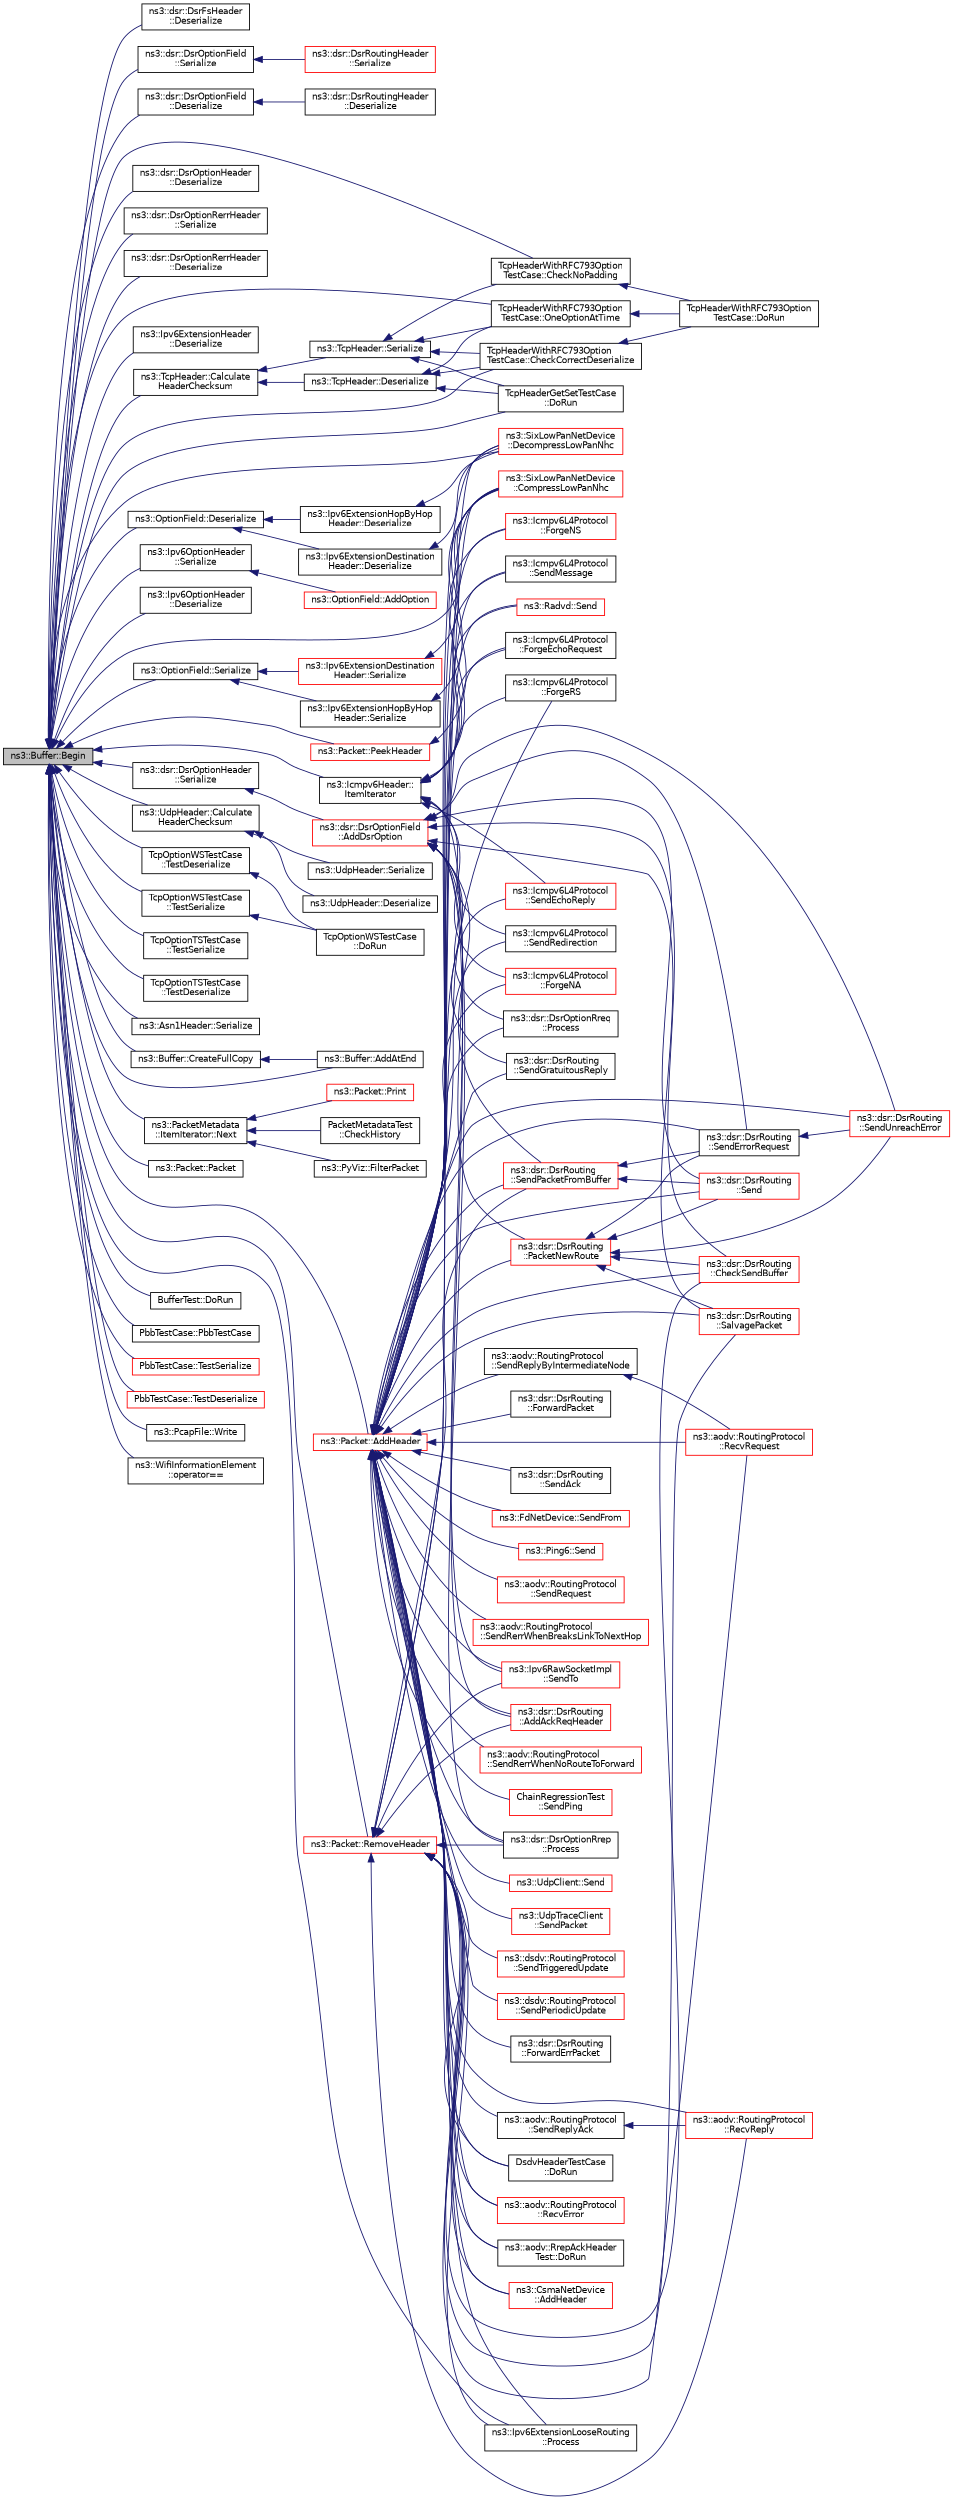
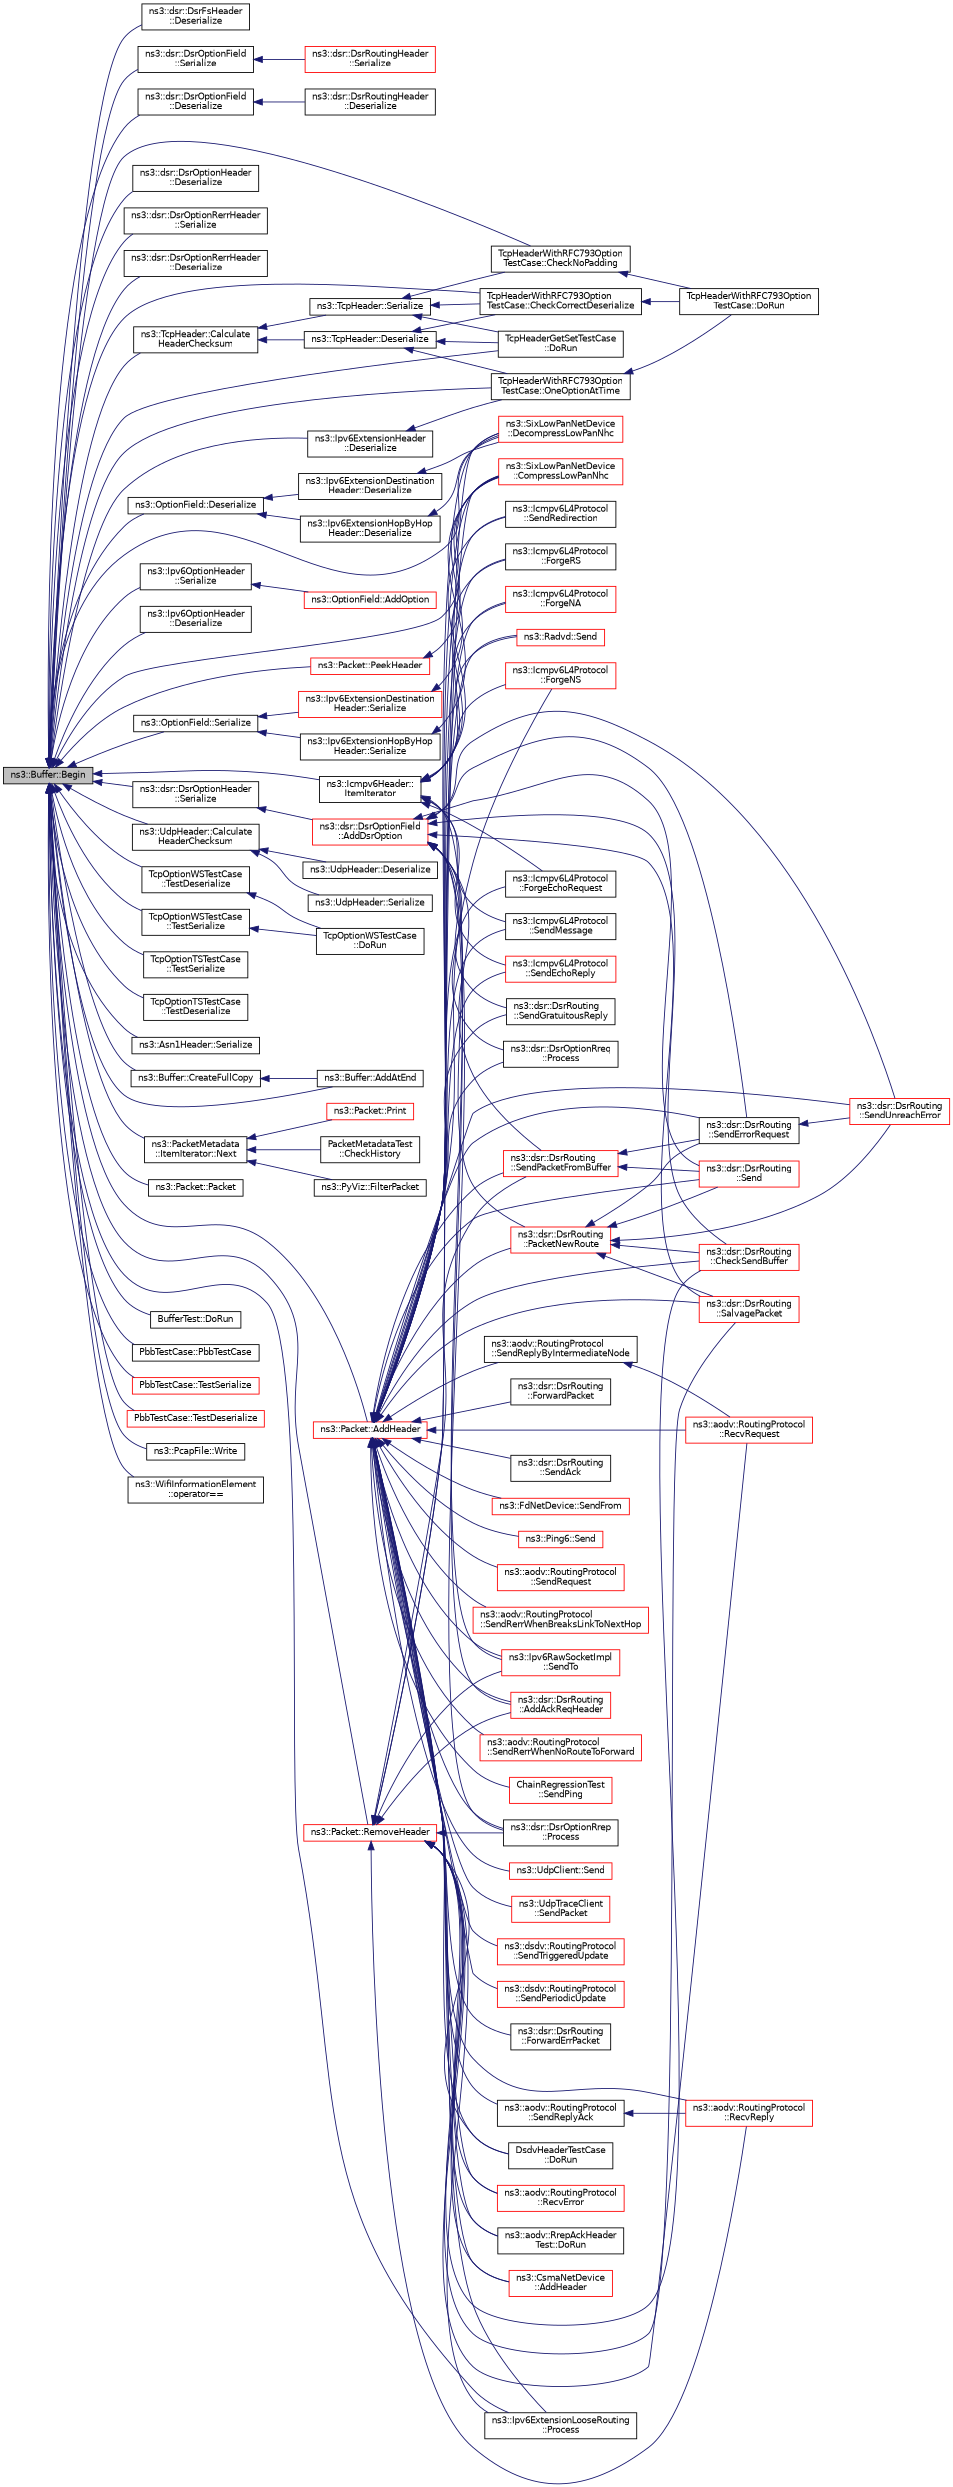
edge "TcpHeaderWithRFC793Option TestCase::OneOptionAtTime" -> "ns3::TcpHeader::Serialize": now "TcpHeaderWithRFC793Option TestCase::OneOptionAtTime" -> "ns3::Ipv6ExtensionHeader ::Deserialize"
